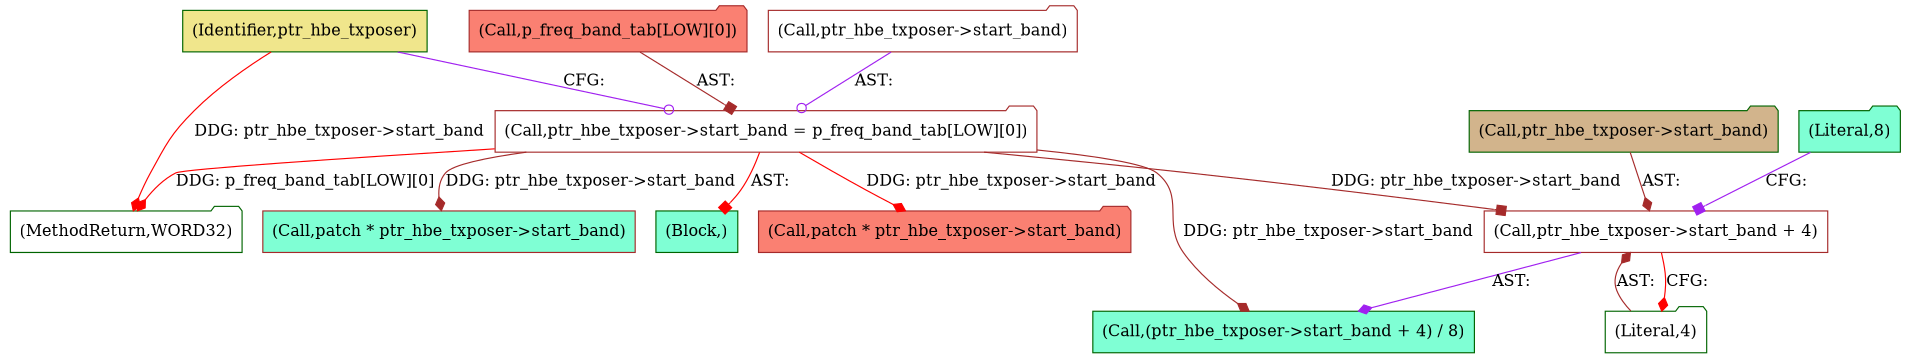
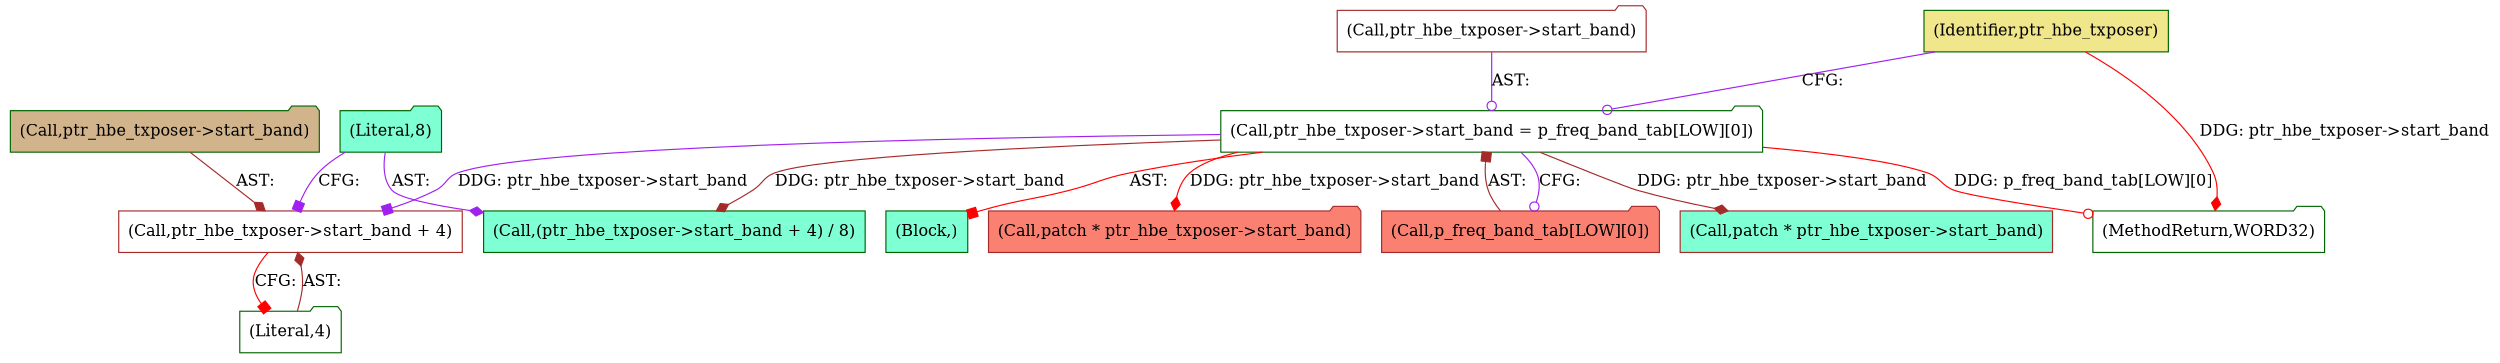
node "(Call,ptr_hbe_txposer->start_band = p_freq_band_tab[LOW][0])": color brown -> darkgreen
edge "(Call,ptr_hbe_txposer->start_band = p_freq_band_tab[LOW][0])" -> "(MethodReturn,WORD32)": arrowhead diamond -> odot
edge "(Call,ptr_hbe_txposer->start_band = p_freq_band_tab[LOW][0])" -> "(Call,p_freq_band_tab[LOW][0])": added, label "CFG:"
edge "(Call,ptr_hbe_txposer->start_band = p_freq_band_tab[LOW][0])" -> "(Call,ptr_hbe_txposer->start_band + 4)": color brown -> purple
edge "(Call,ptr_hbe_txposer->start_band + 4)" -> "(Literal,4)": arrowhead diamond -> box
edge "(Call,ptr_hbe_txposer->start_band + 4)" -> "(Call,(ptr_hbe_txposer->start_band + 4) / 8)": now "(Literal,8)" -> "(Call,(ptr_hbe_txposer->start_band + 4) / 8)"
